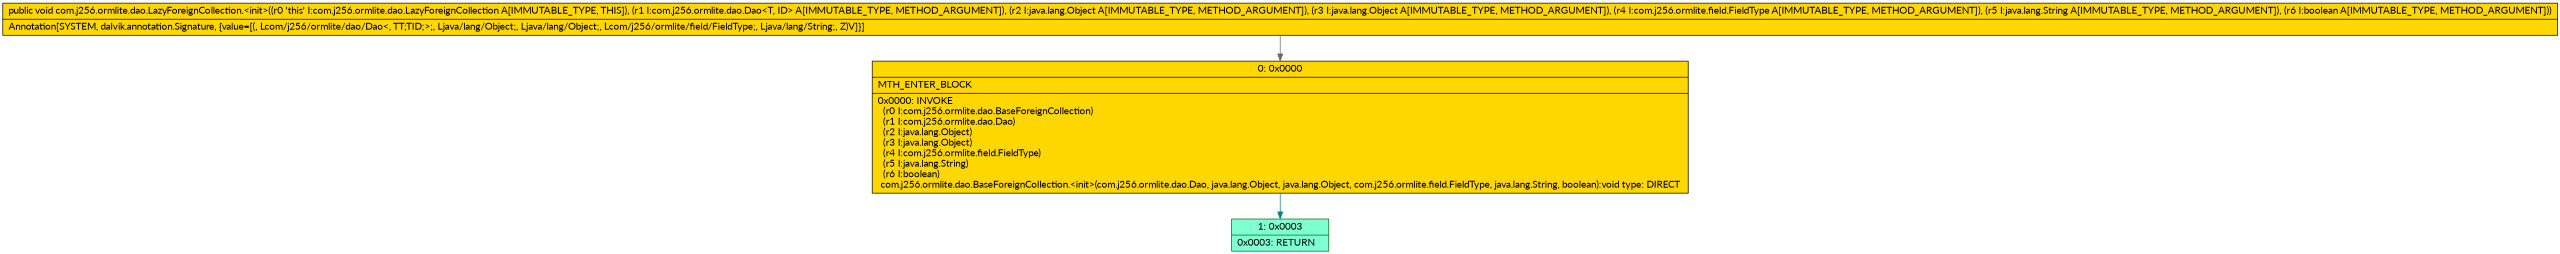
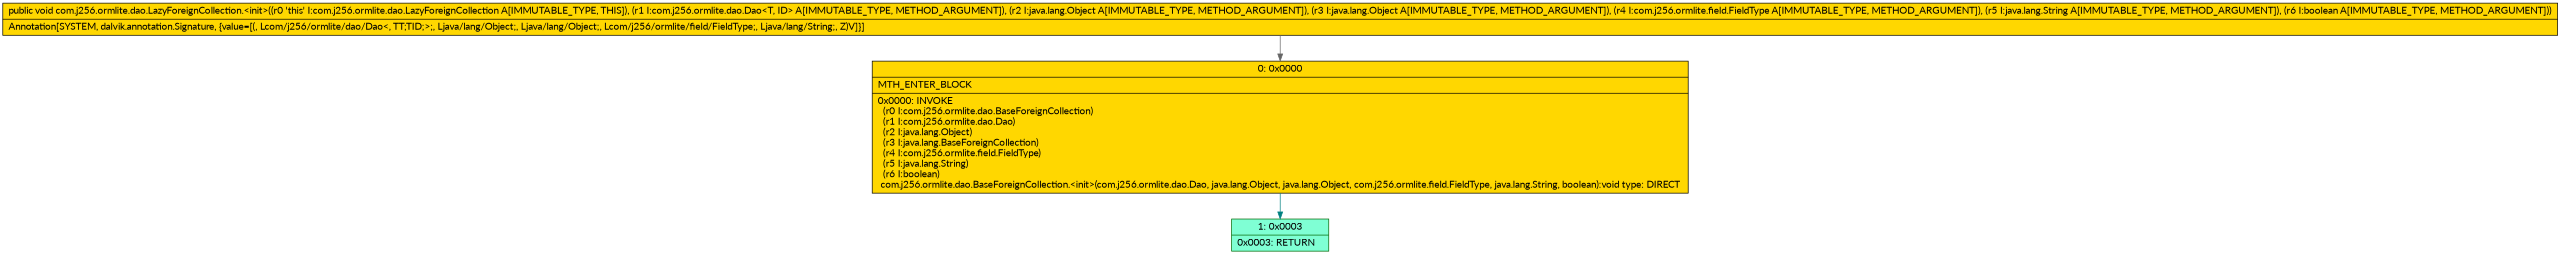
node "0: 0x0000": text "(r3 I:java.lang.Object)" -> "(r3 I:java.lang.BaseForeignCollection)"
